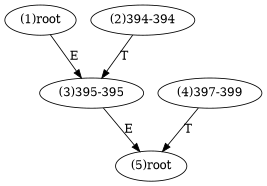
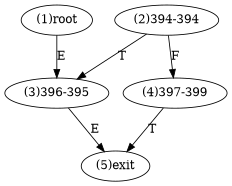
edge "(2)394-394" -> "(4)397-399": added, label "F"
node "(3)395-395": label "(3)395-395" -> "(3)396-395"
node "(5)root": label "(5)root" -> "(5)exit"
